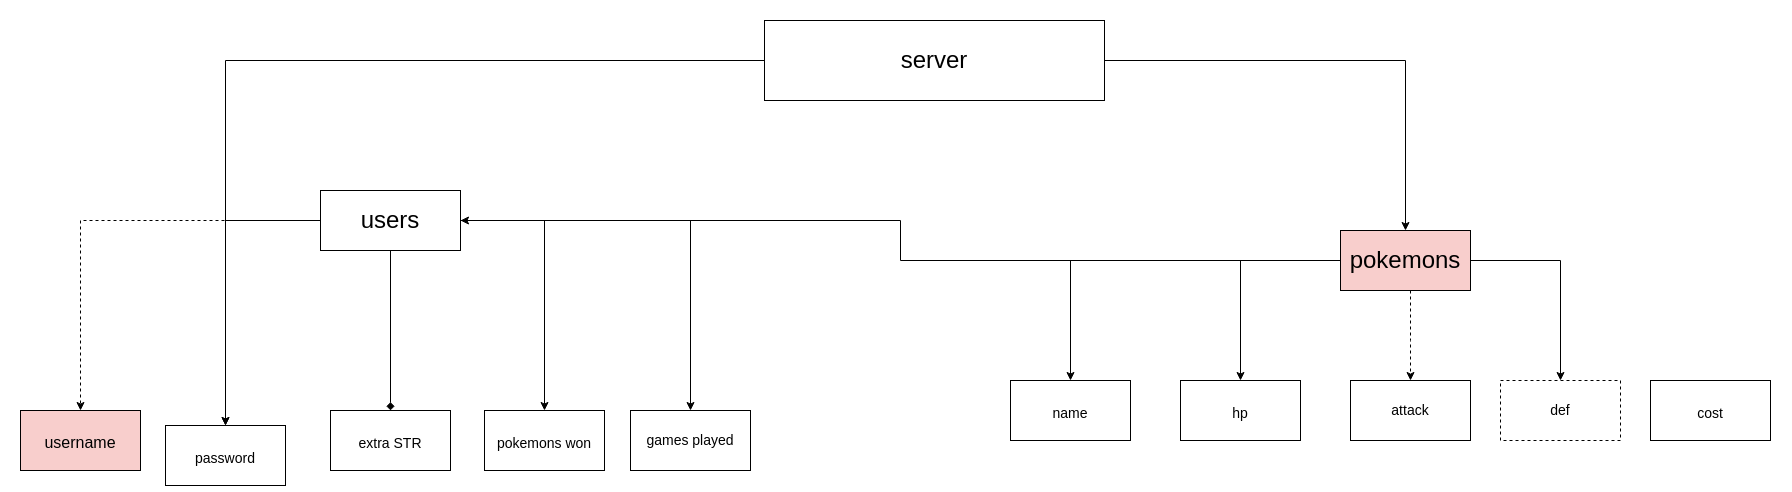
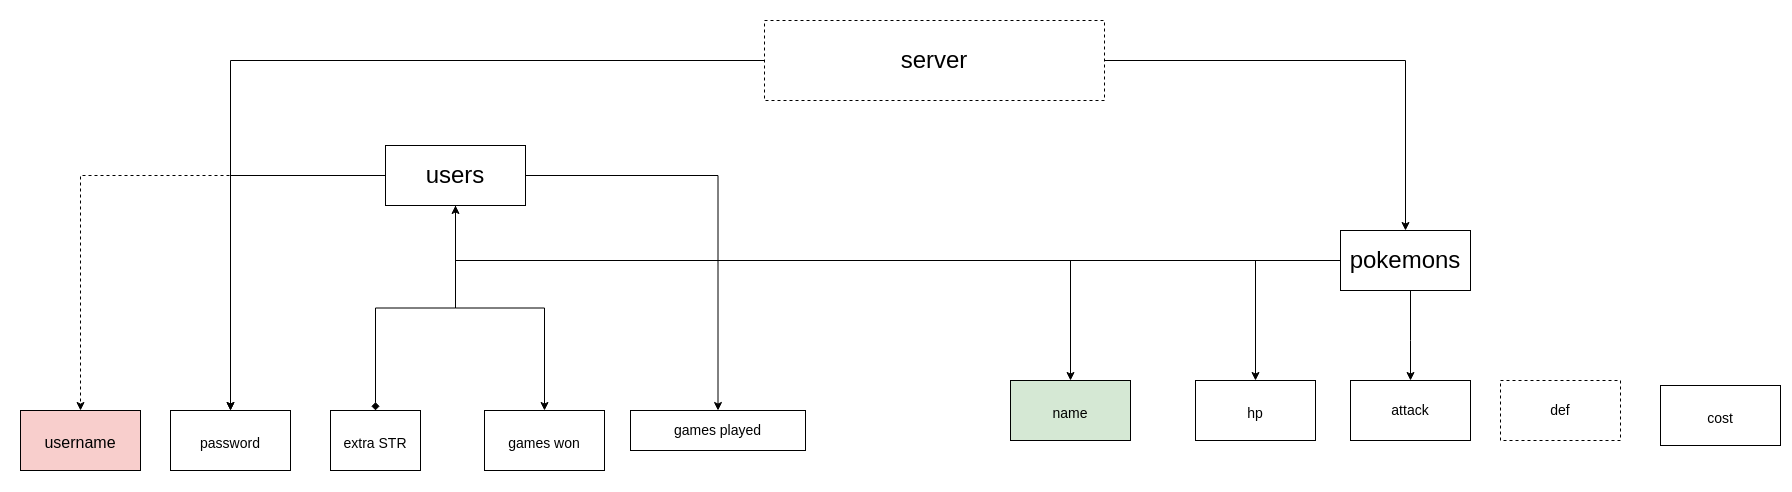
node "server": style solid -> dashed
node "users": moved (391, 221) -> (456, 176)
node "pokemons": fillcolor #f8cecc -> #ffffff
edge "pokemons" -> "def": removed
edge "pokemons" -> "attack": style dashed -> solid
node "name": fillcolor #ffffff -> #d5e8d4
node "hp": moved (1241, 411) -> (1256, 411)
node "cost": moved (1711, 411) -> (1721, 416)
node "extra STR": size 120x60 -> 90x60
node "pokemons won": label "pokemons won" -> "games won"
node "games played": size 120x60 -> 175x40
node "password": moved (226, 456) -> (231, 441)
